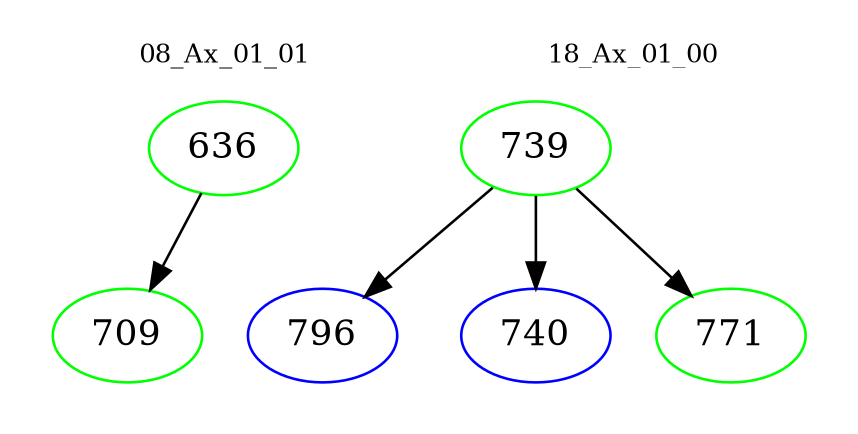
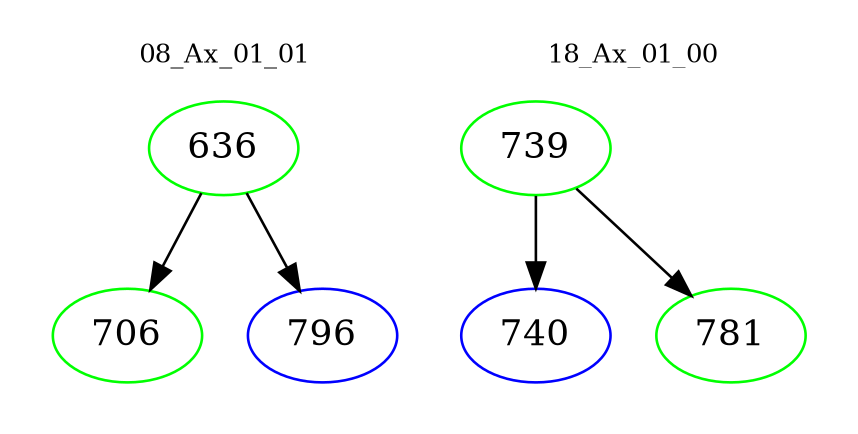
edge "739" -> "796": now "636" -> "796"
node "709": label "709" -> "706"
node "771": label "771" -> "781"
